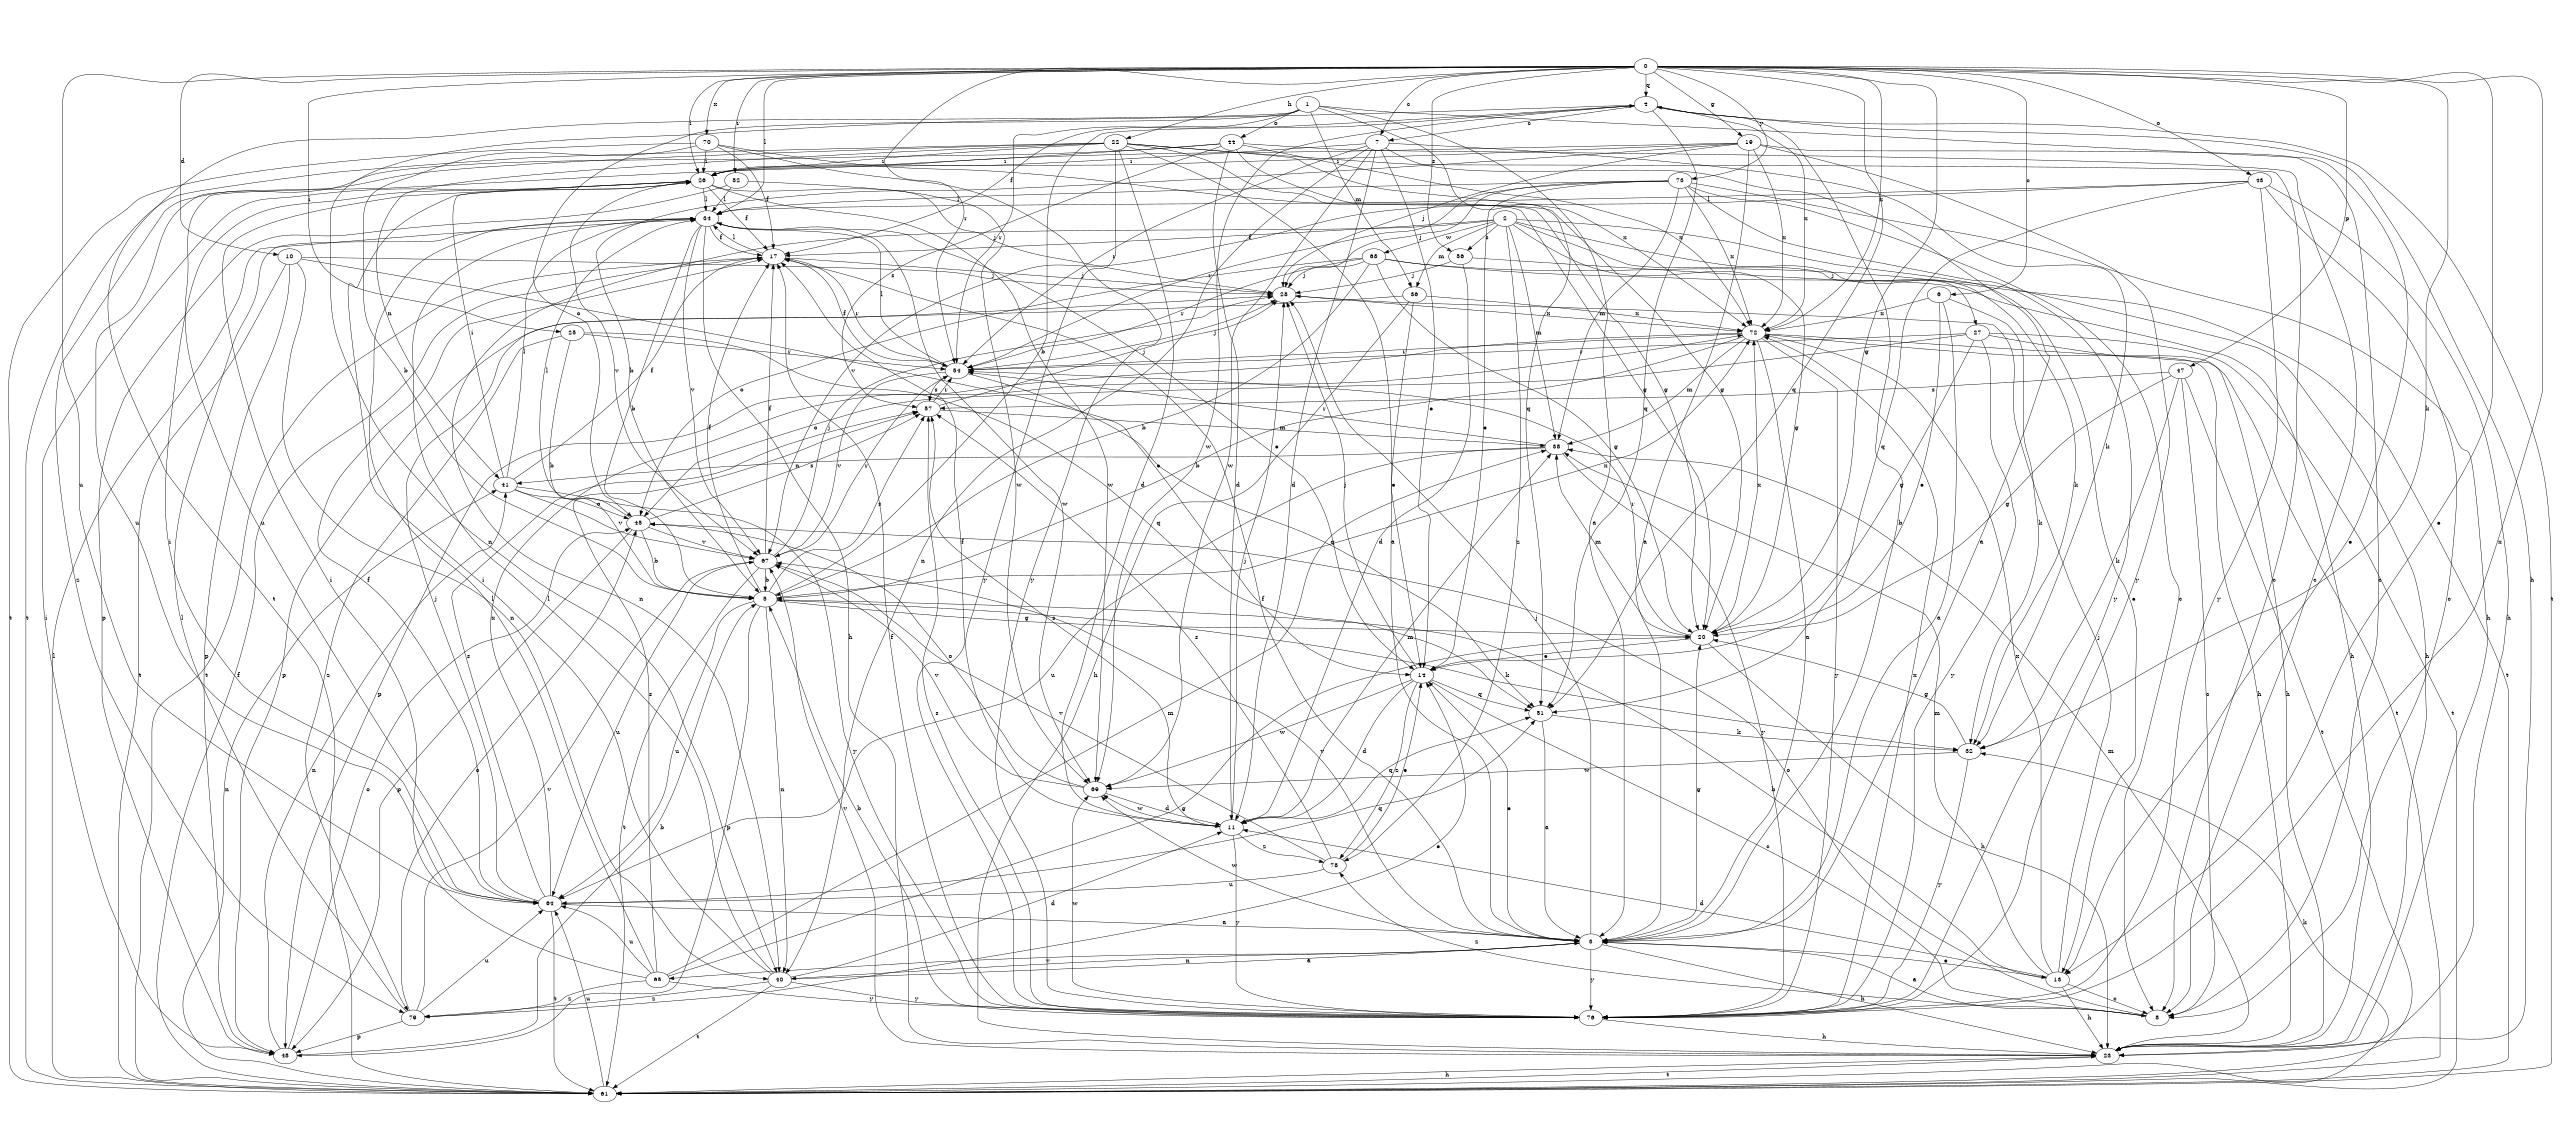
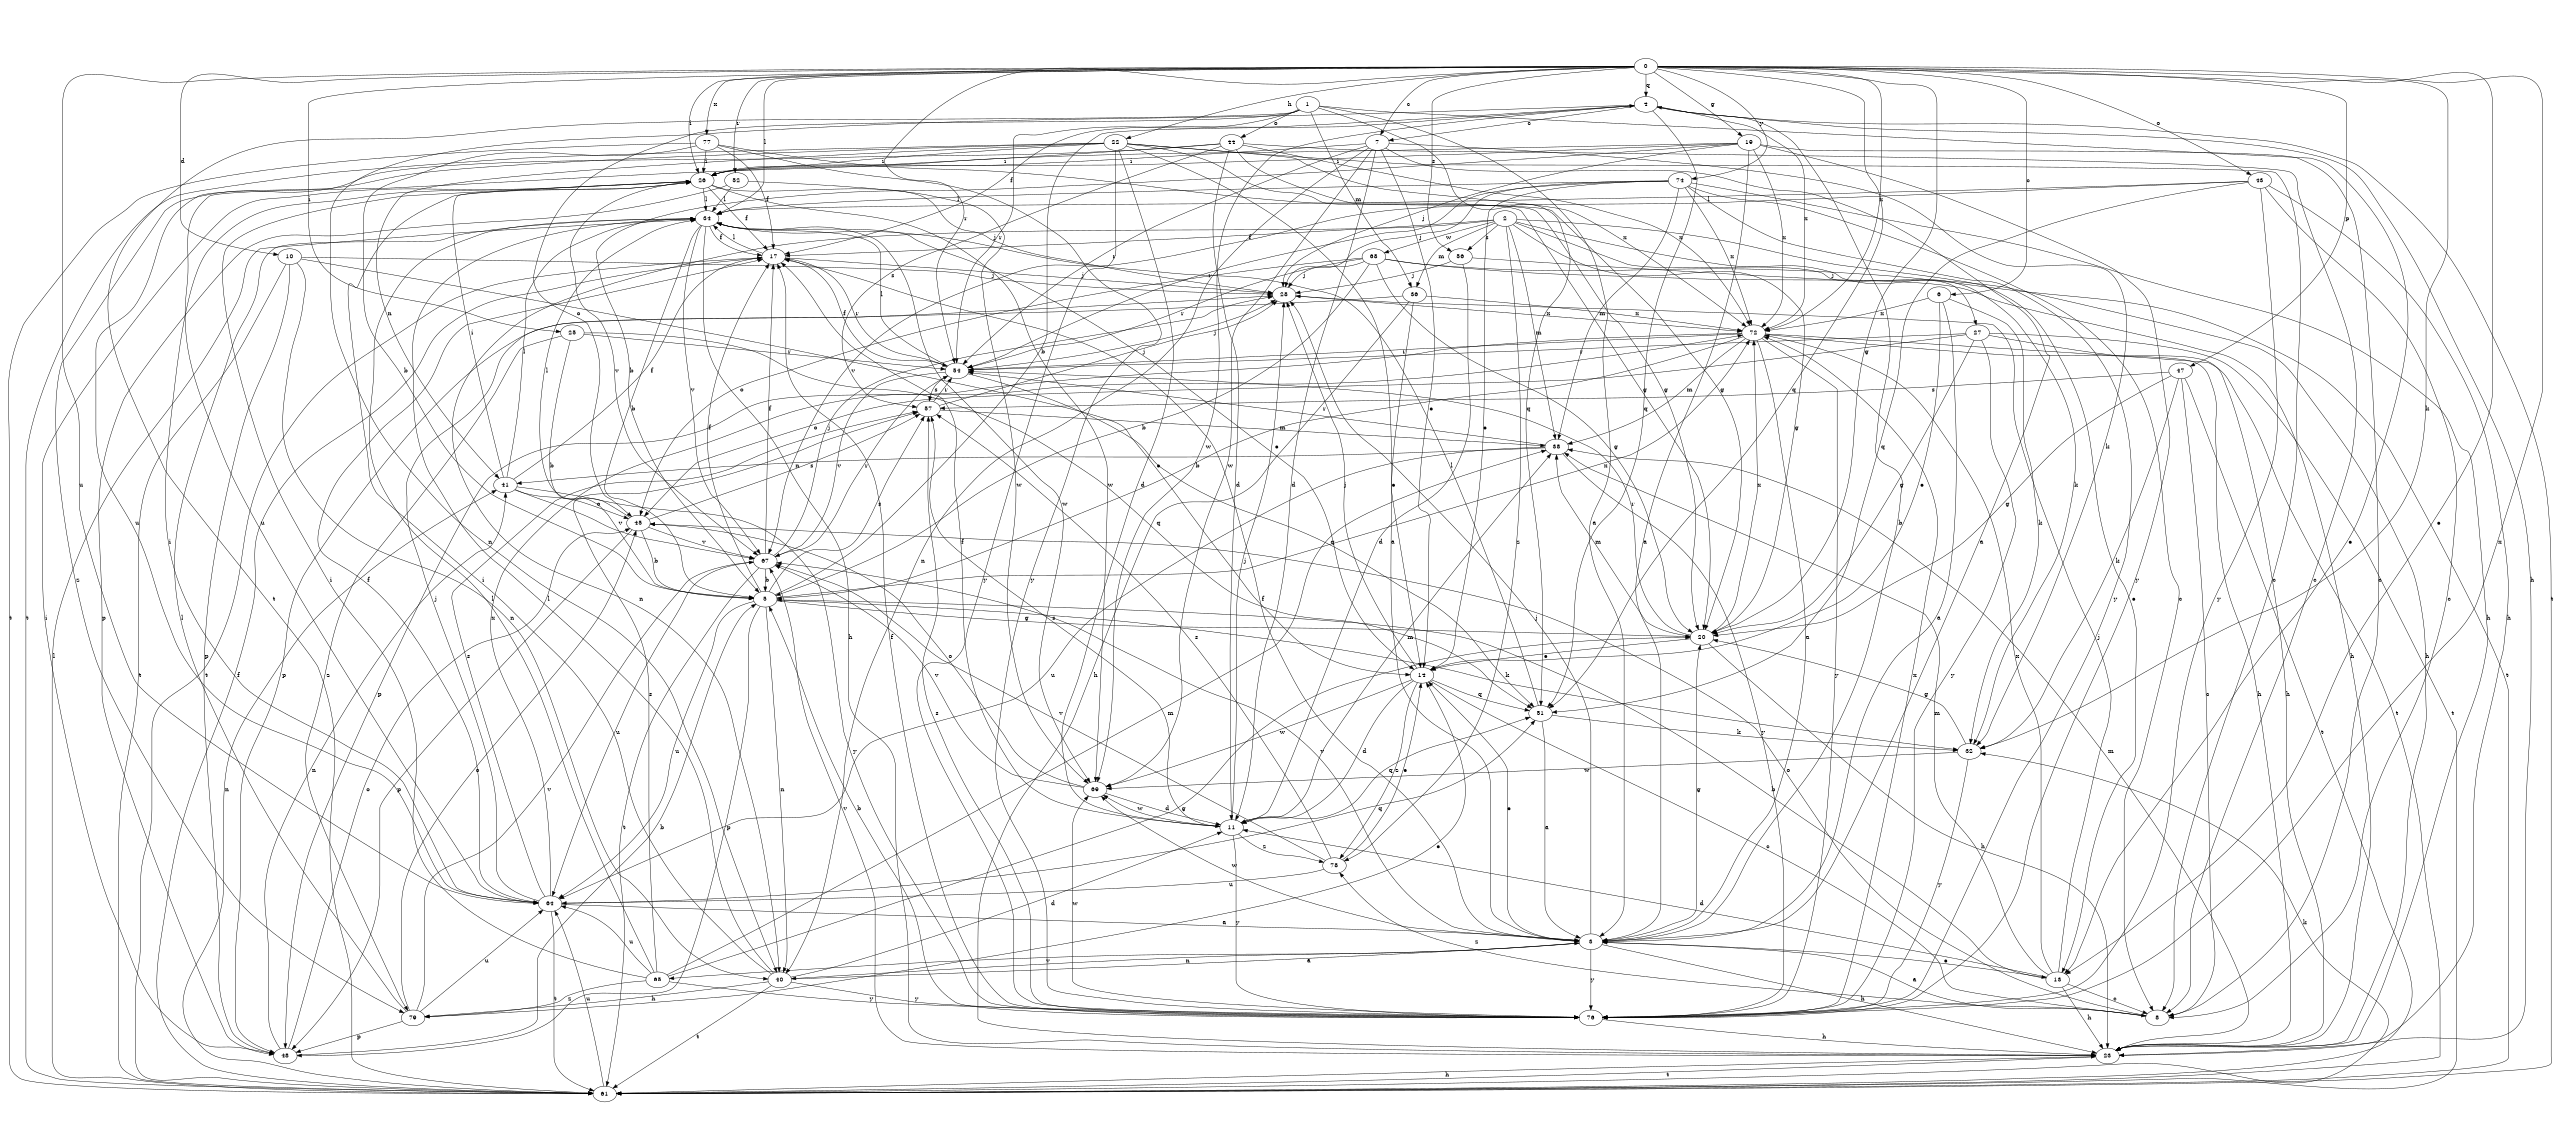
node "70": label "70" -> "77"
node "73": label "73" -> "74"
edge "51" -> "34": added, label "l"
edge "40" -> "79": label "z" -> "h"
